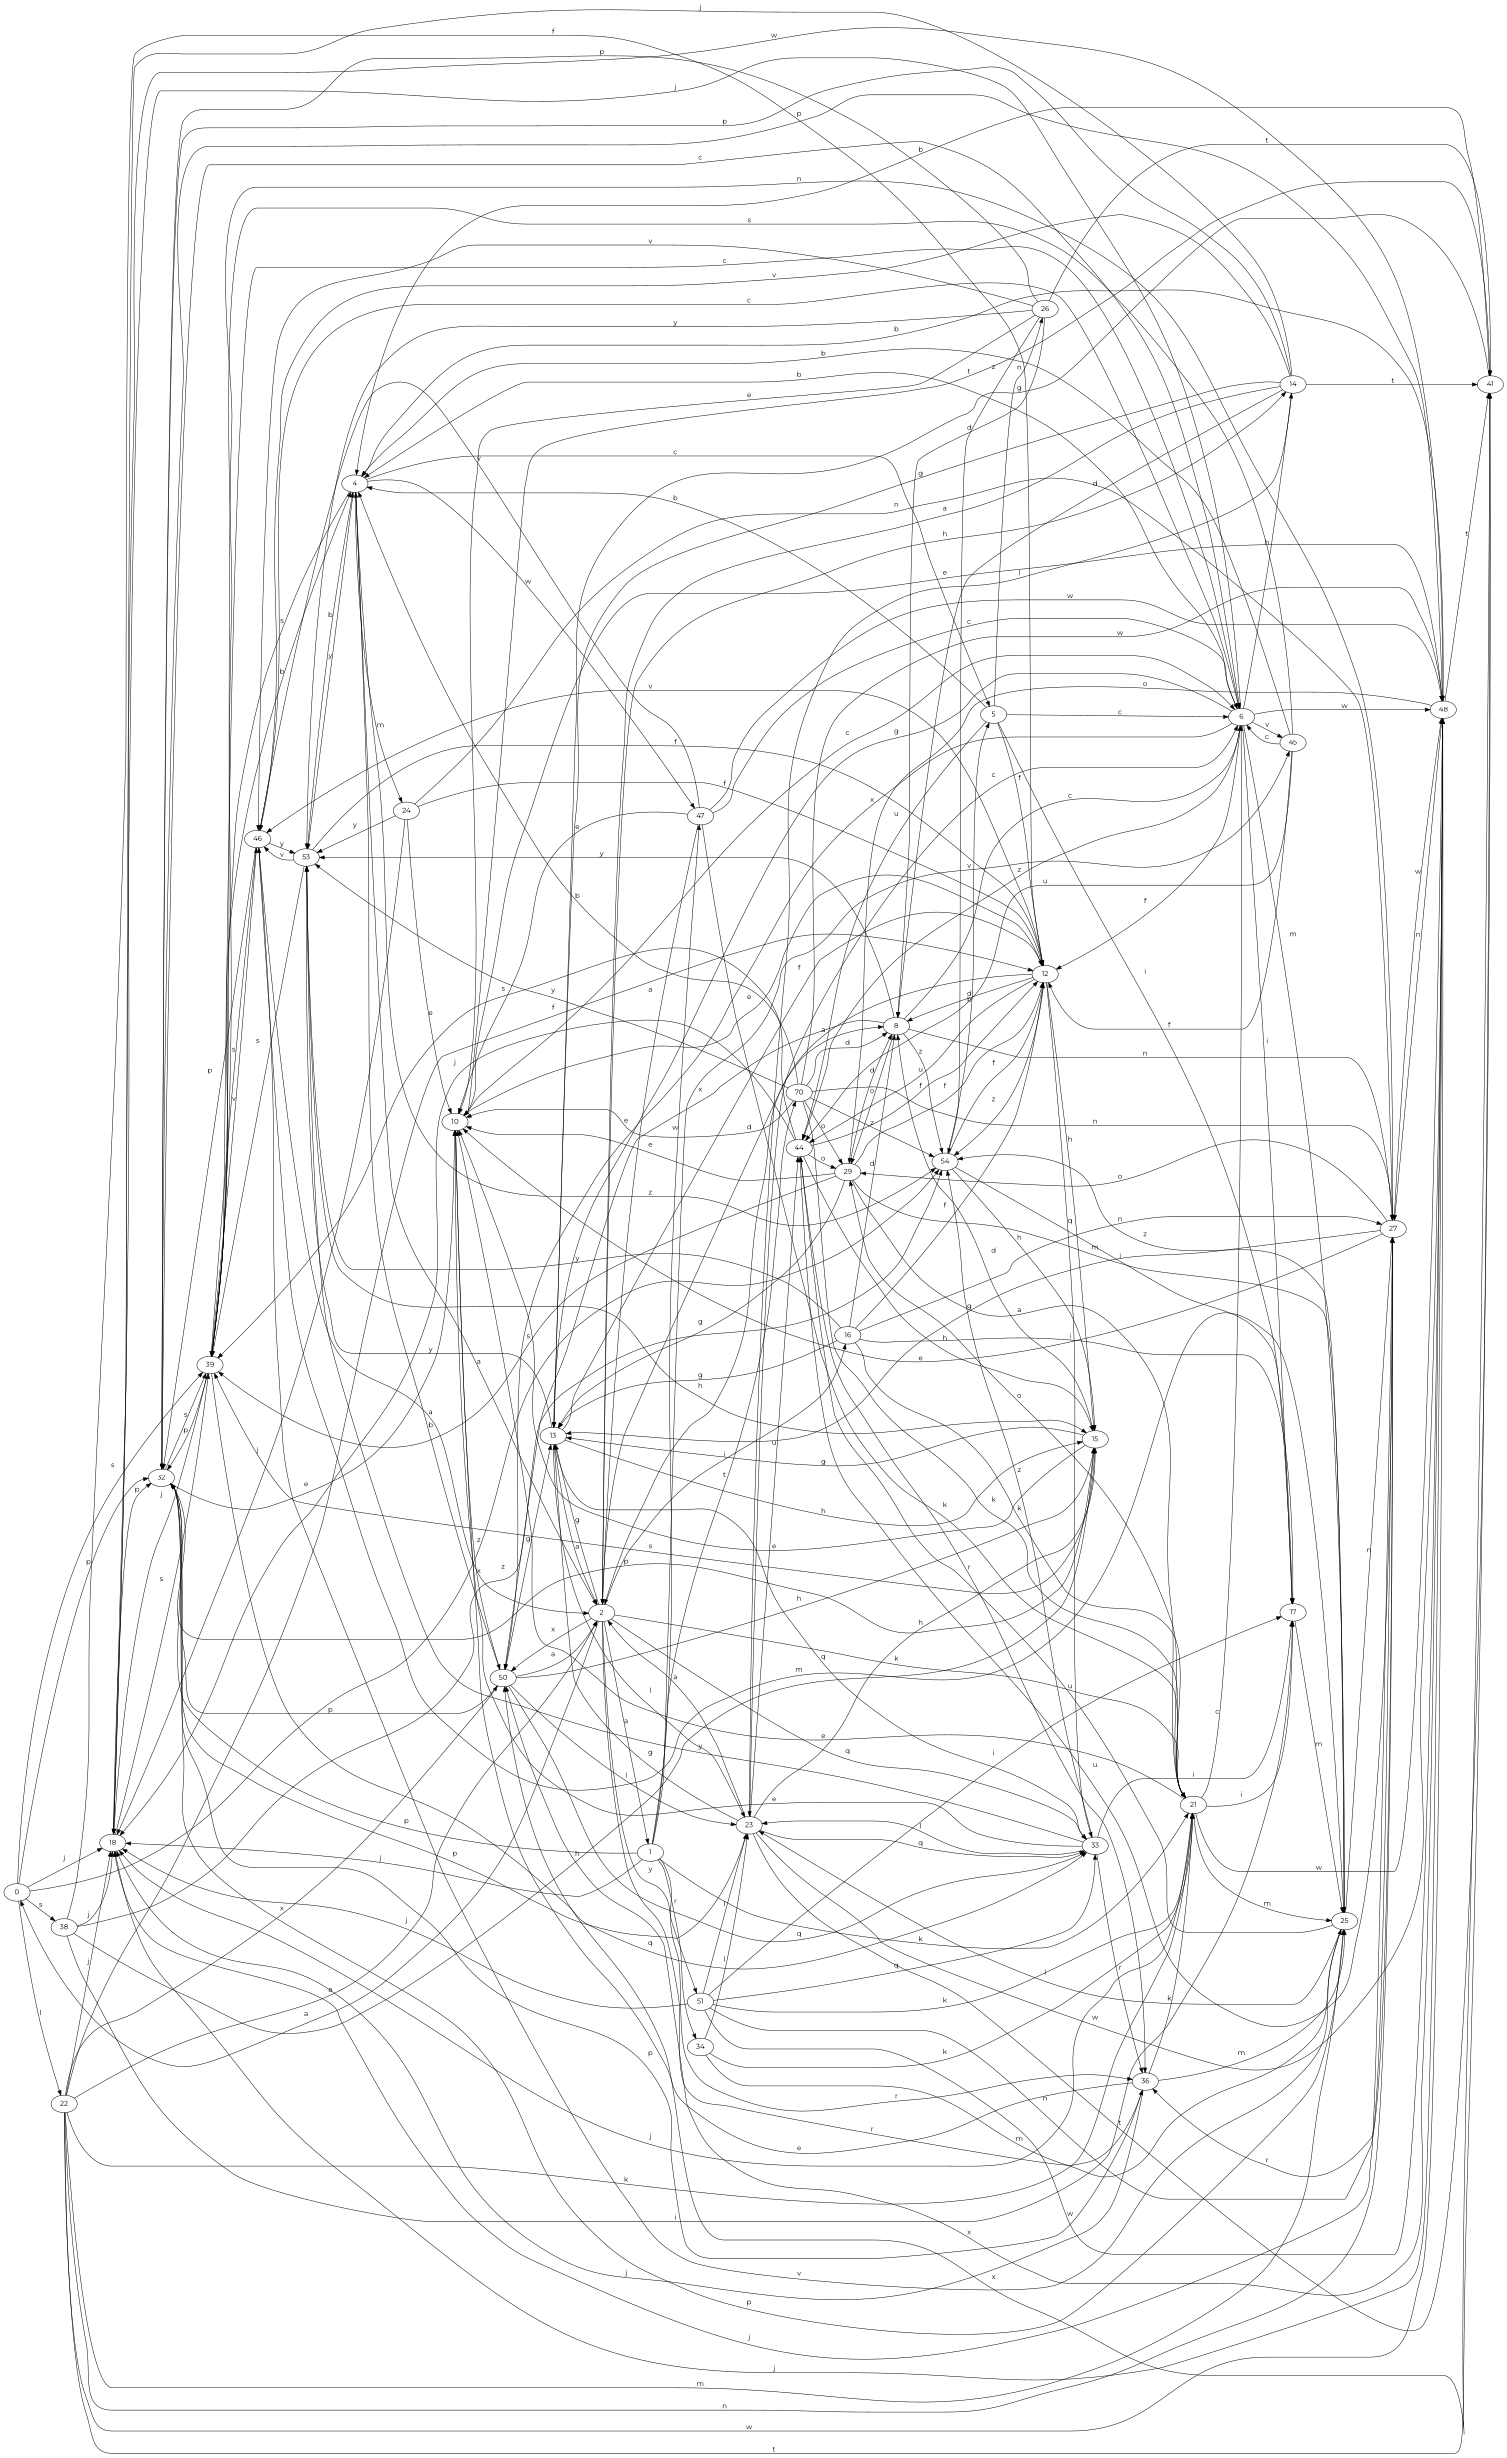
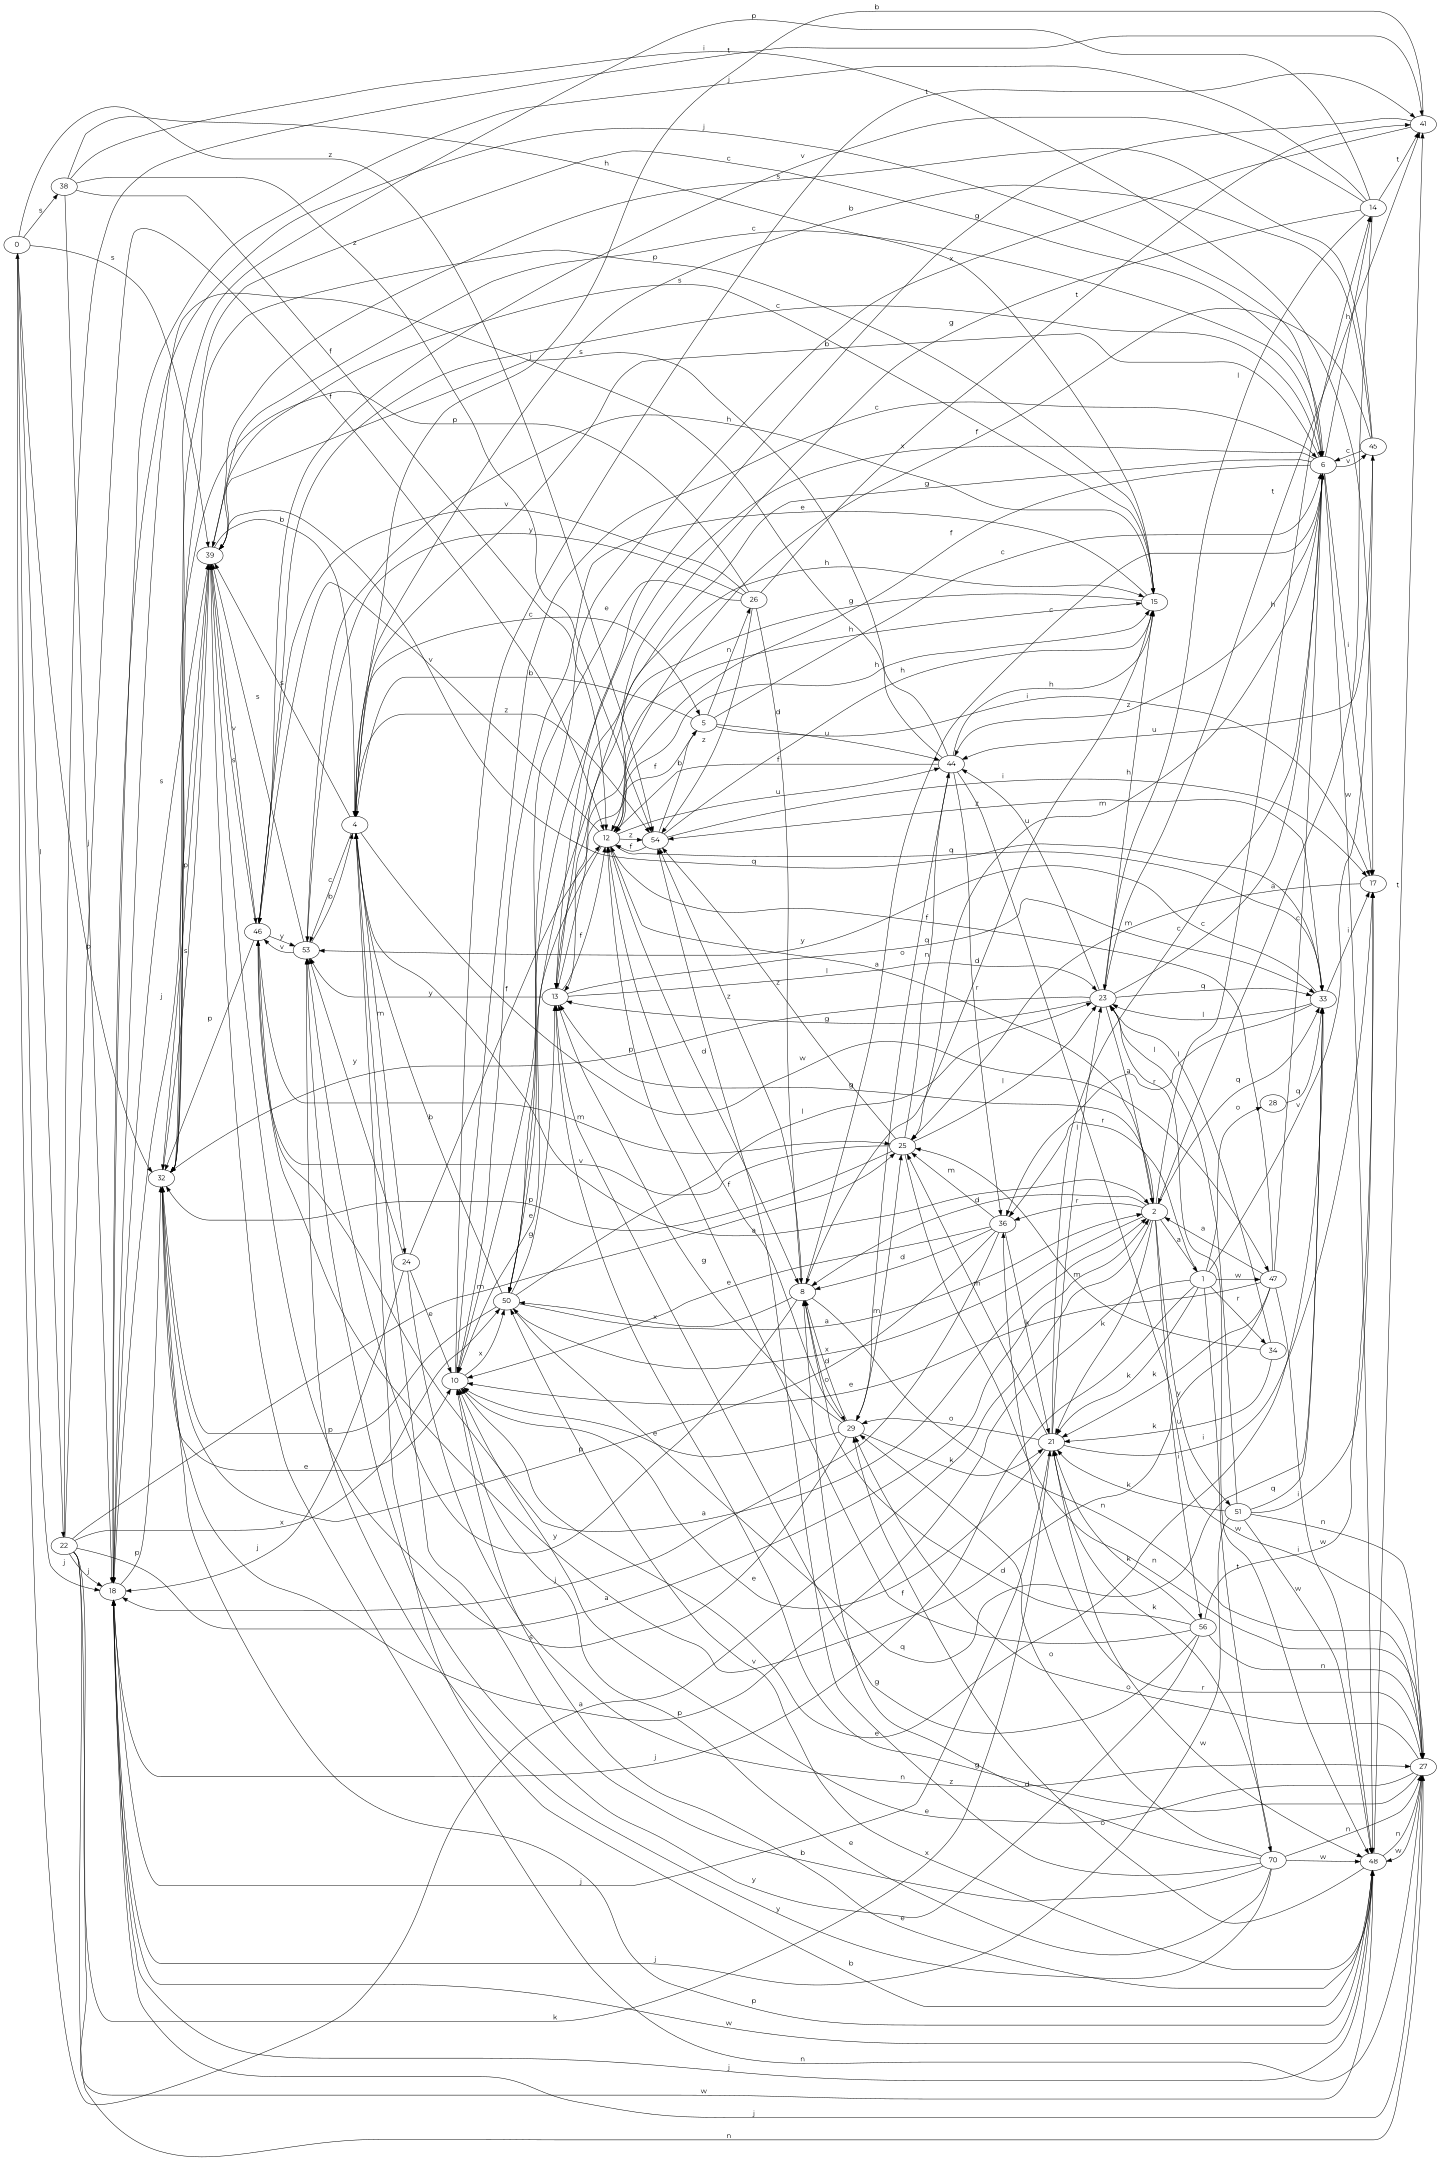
edge "14" -> "8": now "36" -> "8"
edge "4" -> "53": label "y" -> "c"
edge "53" -> "12": now "47" -> "12"
node "28": added
edge "21" -> "23": added, label "l"
edge "29" -> "21": label "a" -> "k"
node "16": label "16" -> "56"
edge "13" -> "2": removed, label "a"
edge "25" -> "44": label "u" -> "n"
edge "27" -> "44": reversed
